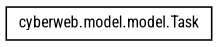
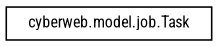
node "cyberweb.model.model.Task": label "cyberweb.model.model.Task" -> "cyberweb.model.job.Task"
